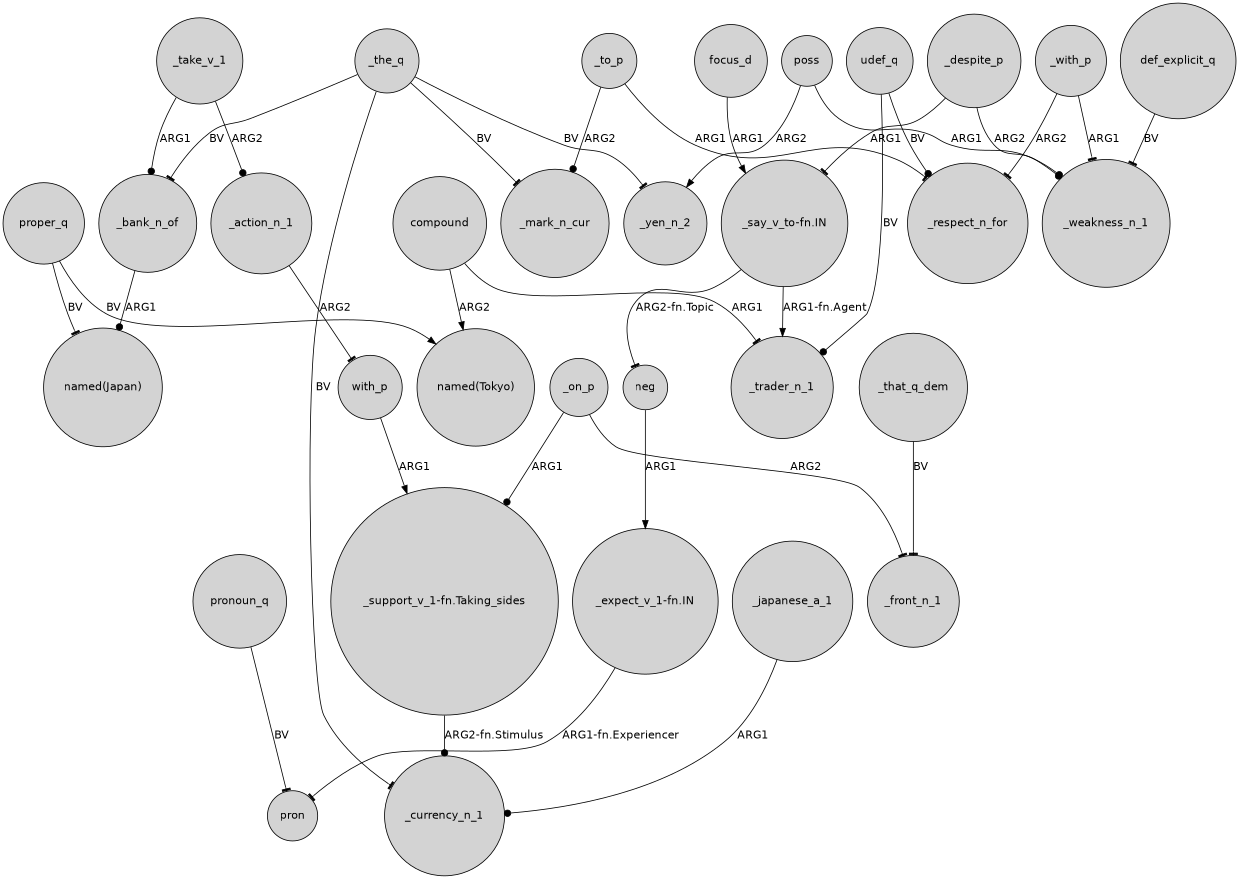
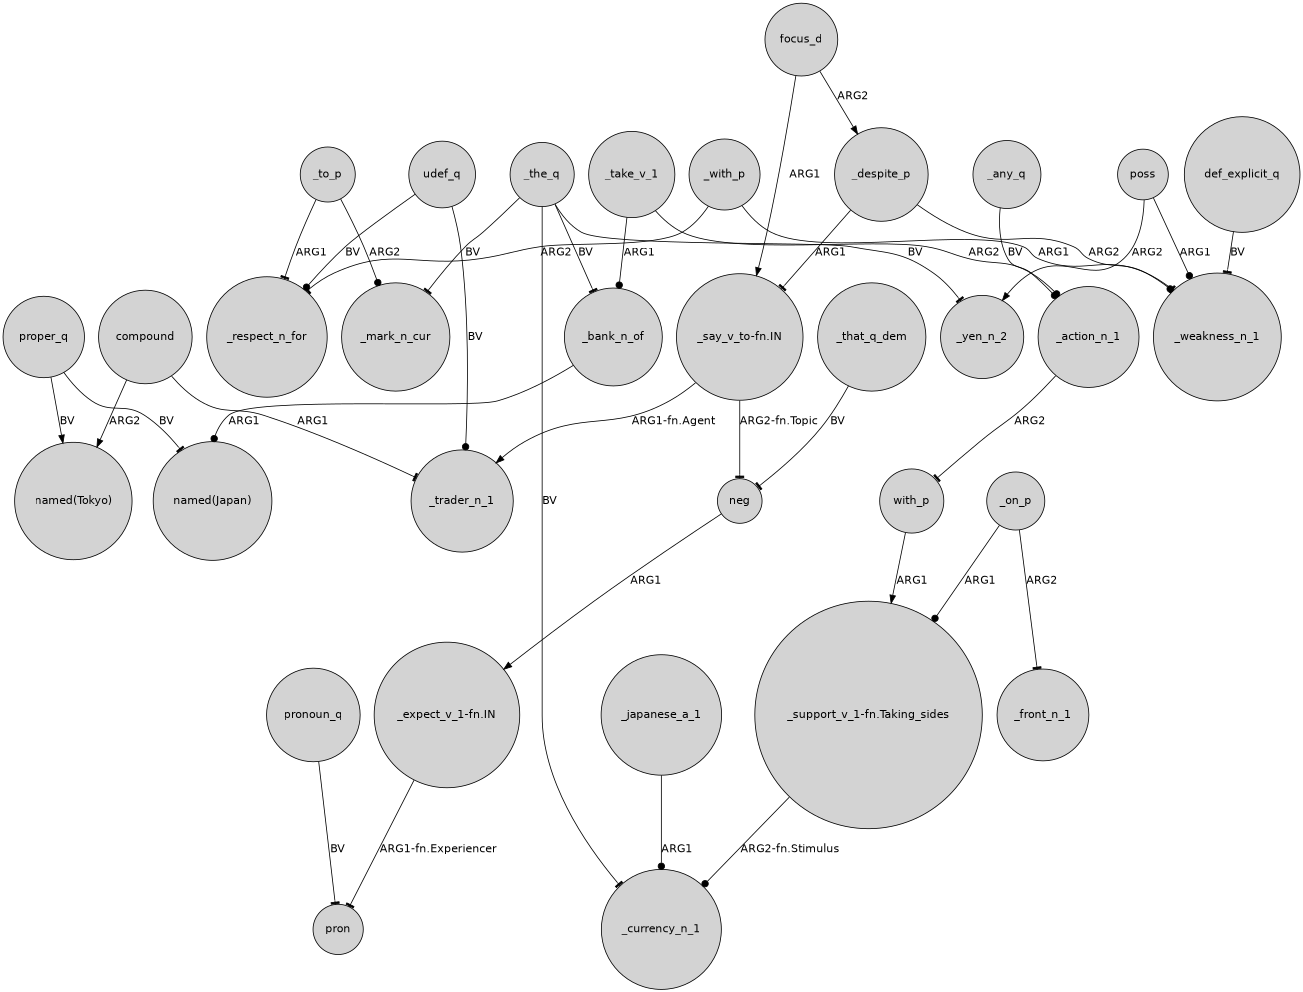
edge "focus_d" -> "_despite_p": added, label "ARG2"
node "_any_q": added
edge "_that_q_dem" -> "_front_n_1": now "_that_q_dem" -> "neg"
